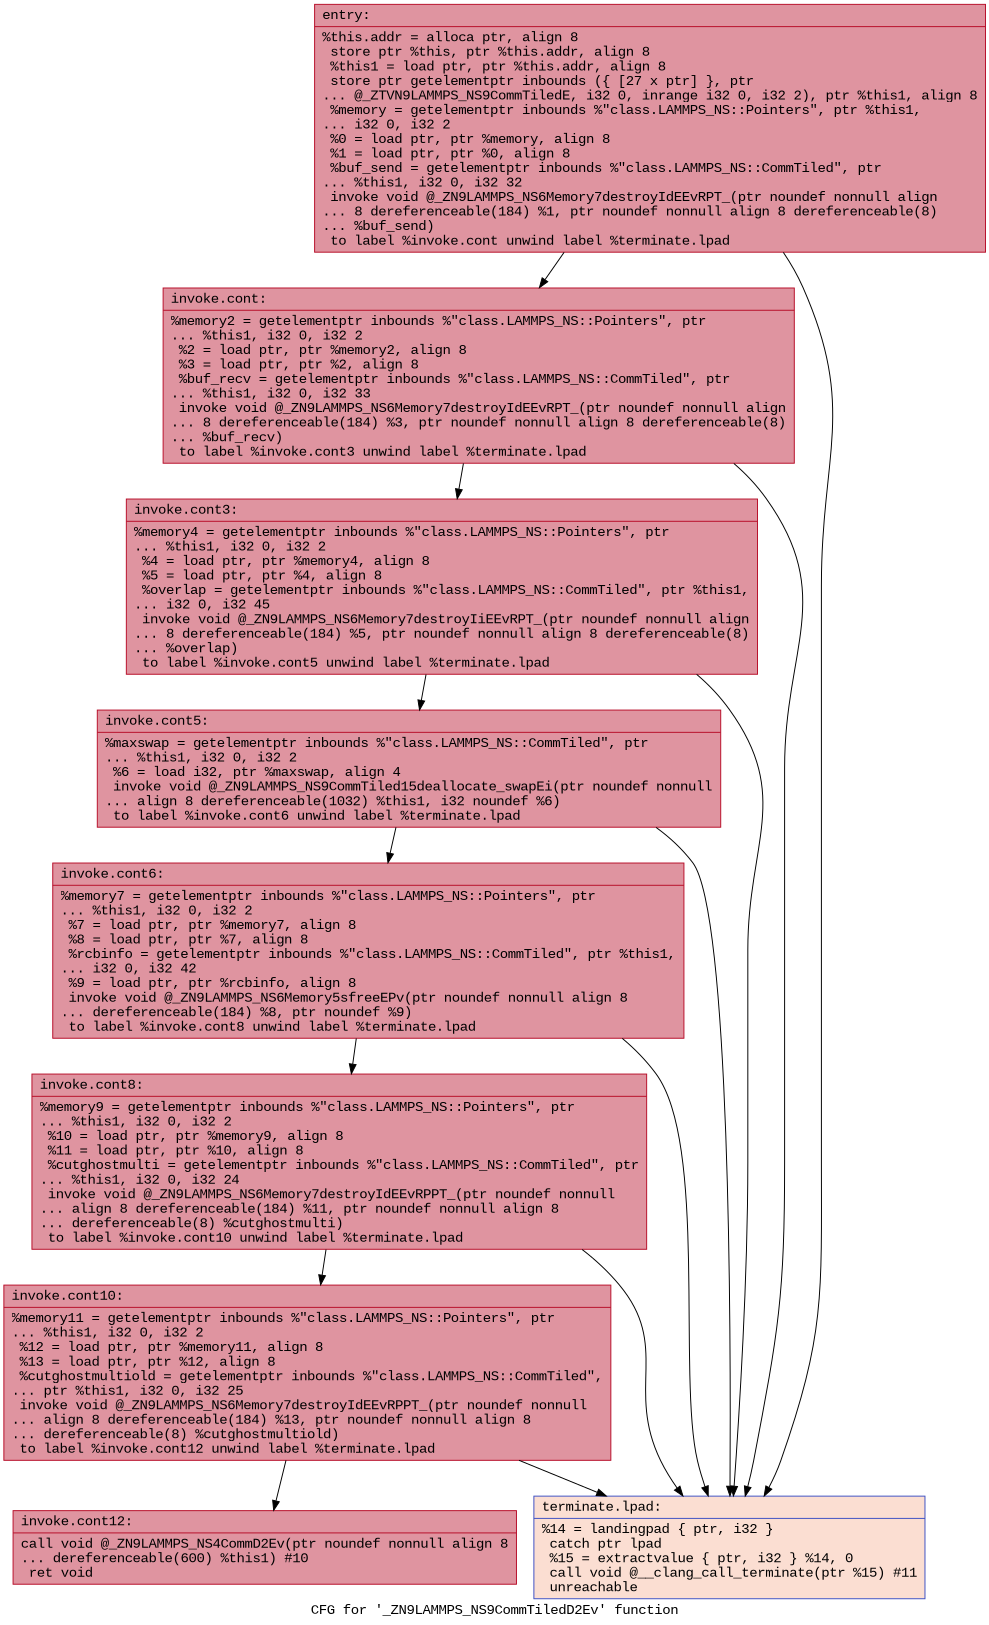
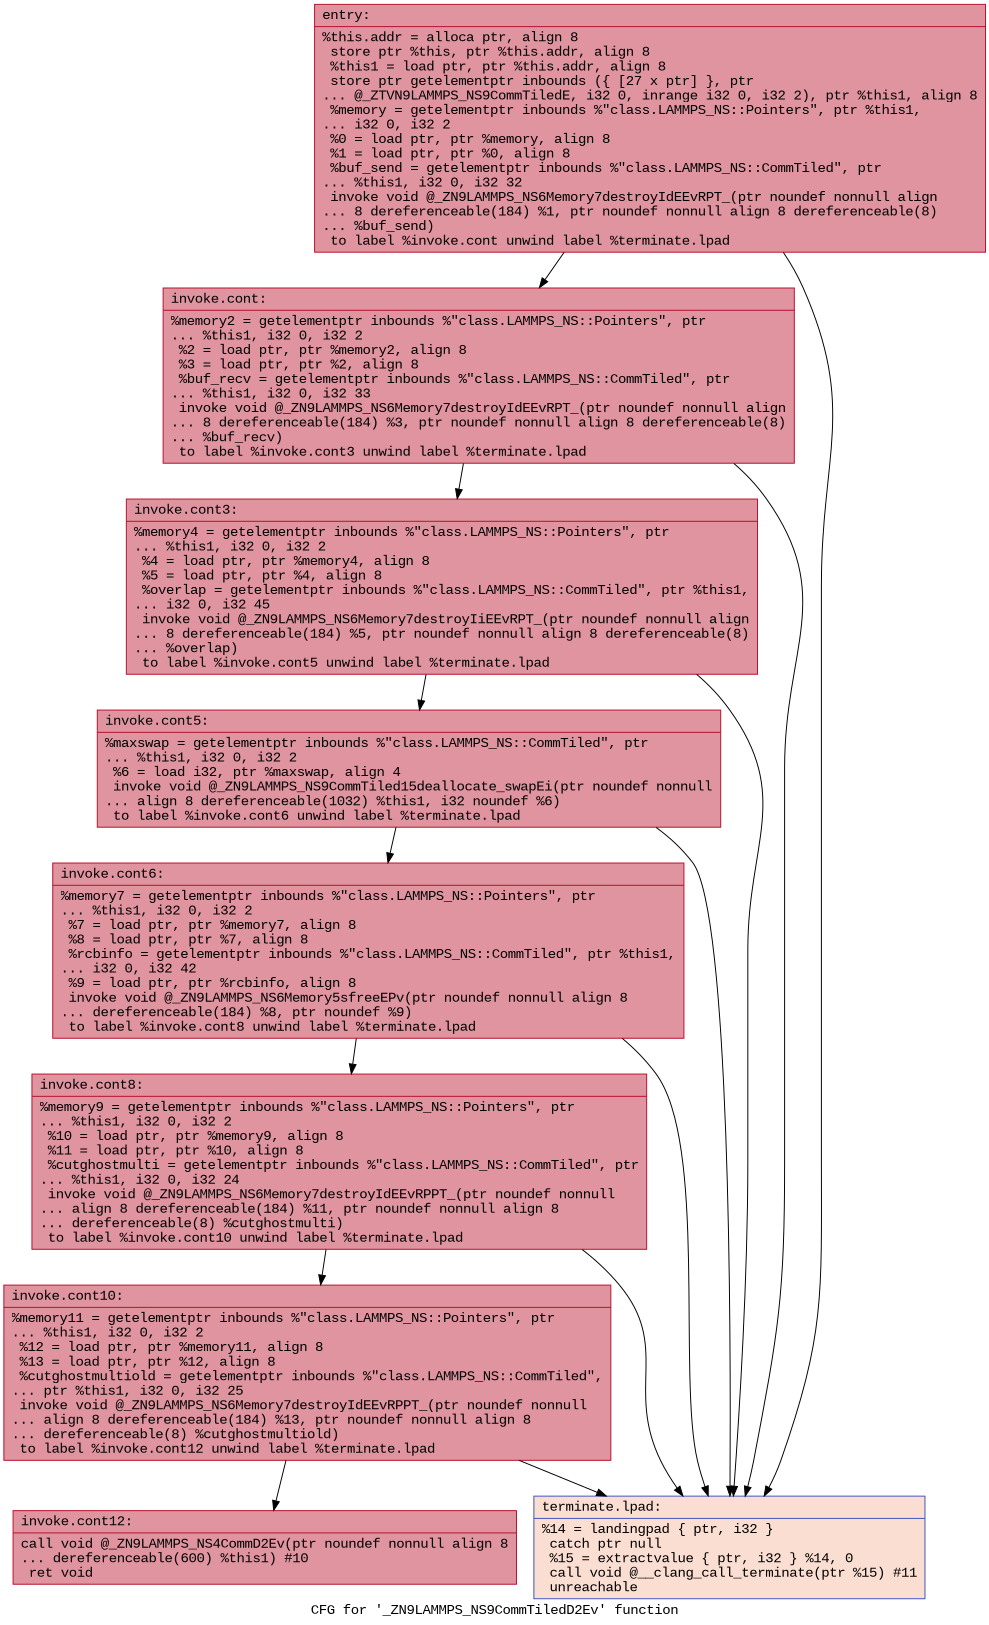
node "terminate.lpad:": text "catch ptr lpad" -> "catch ptr null"
